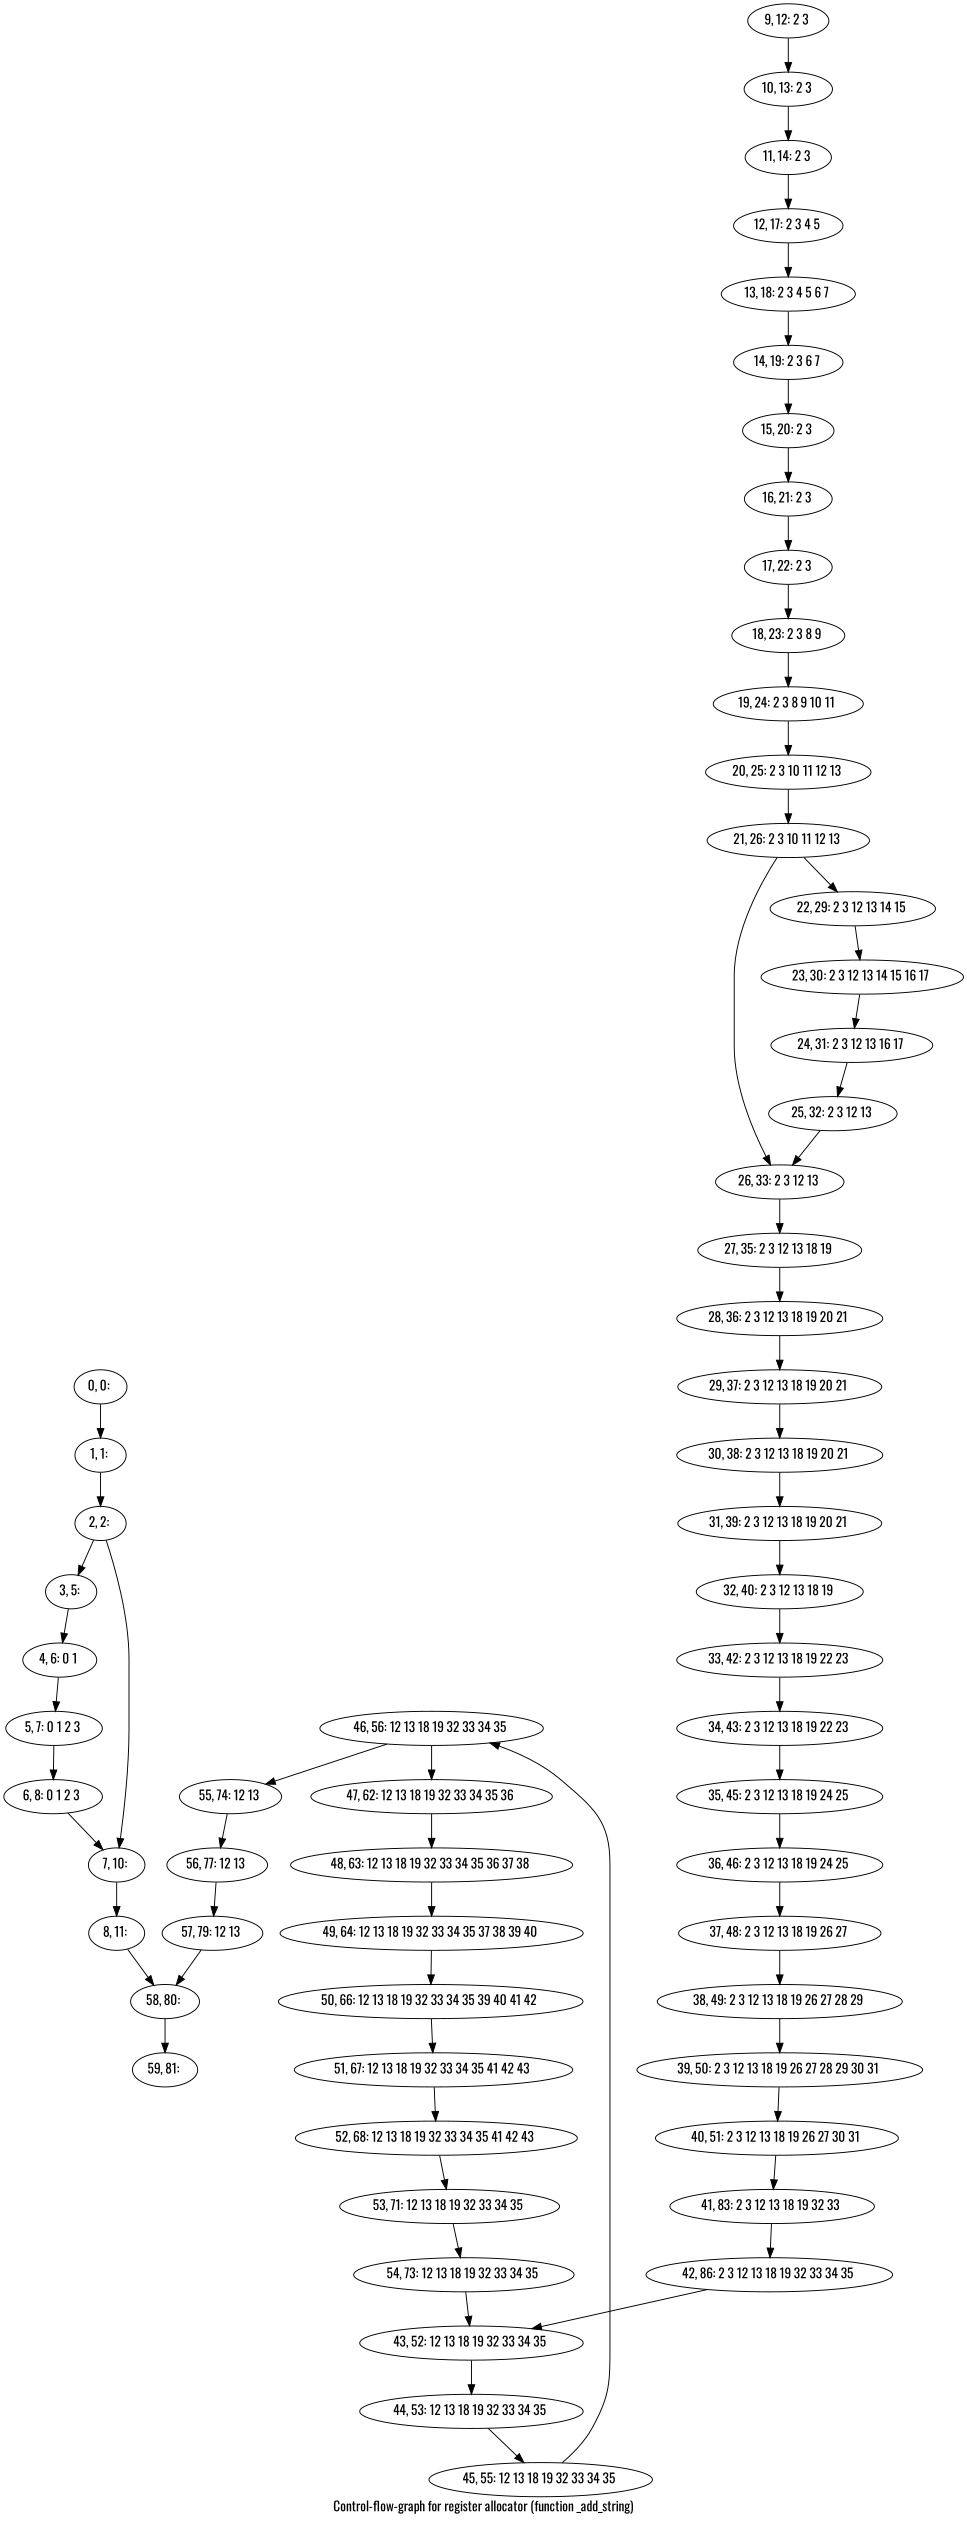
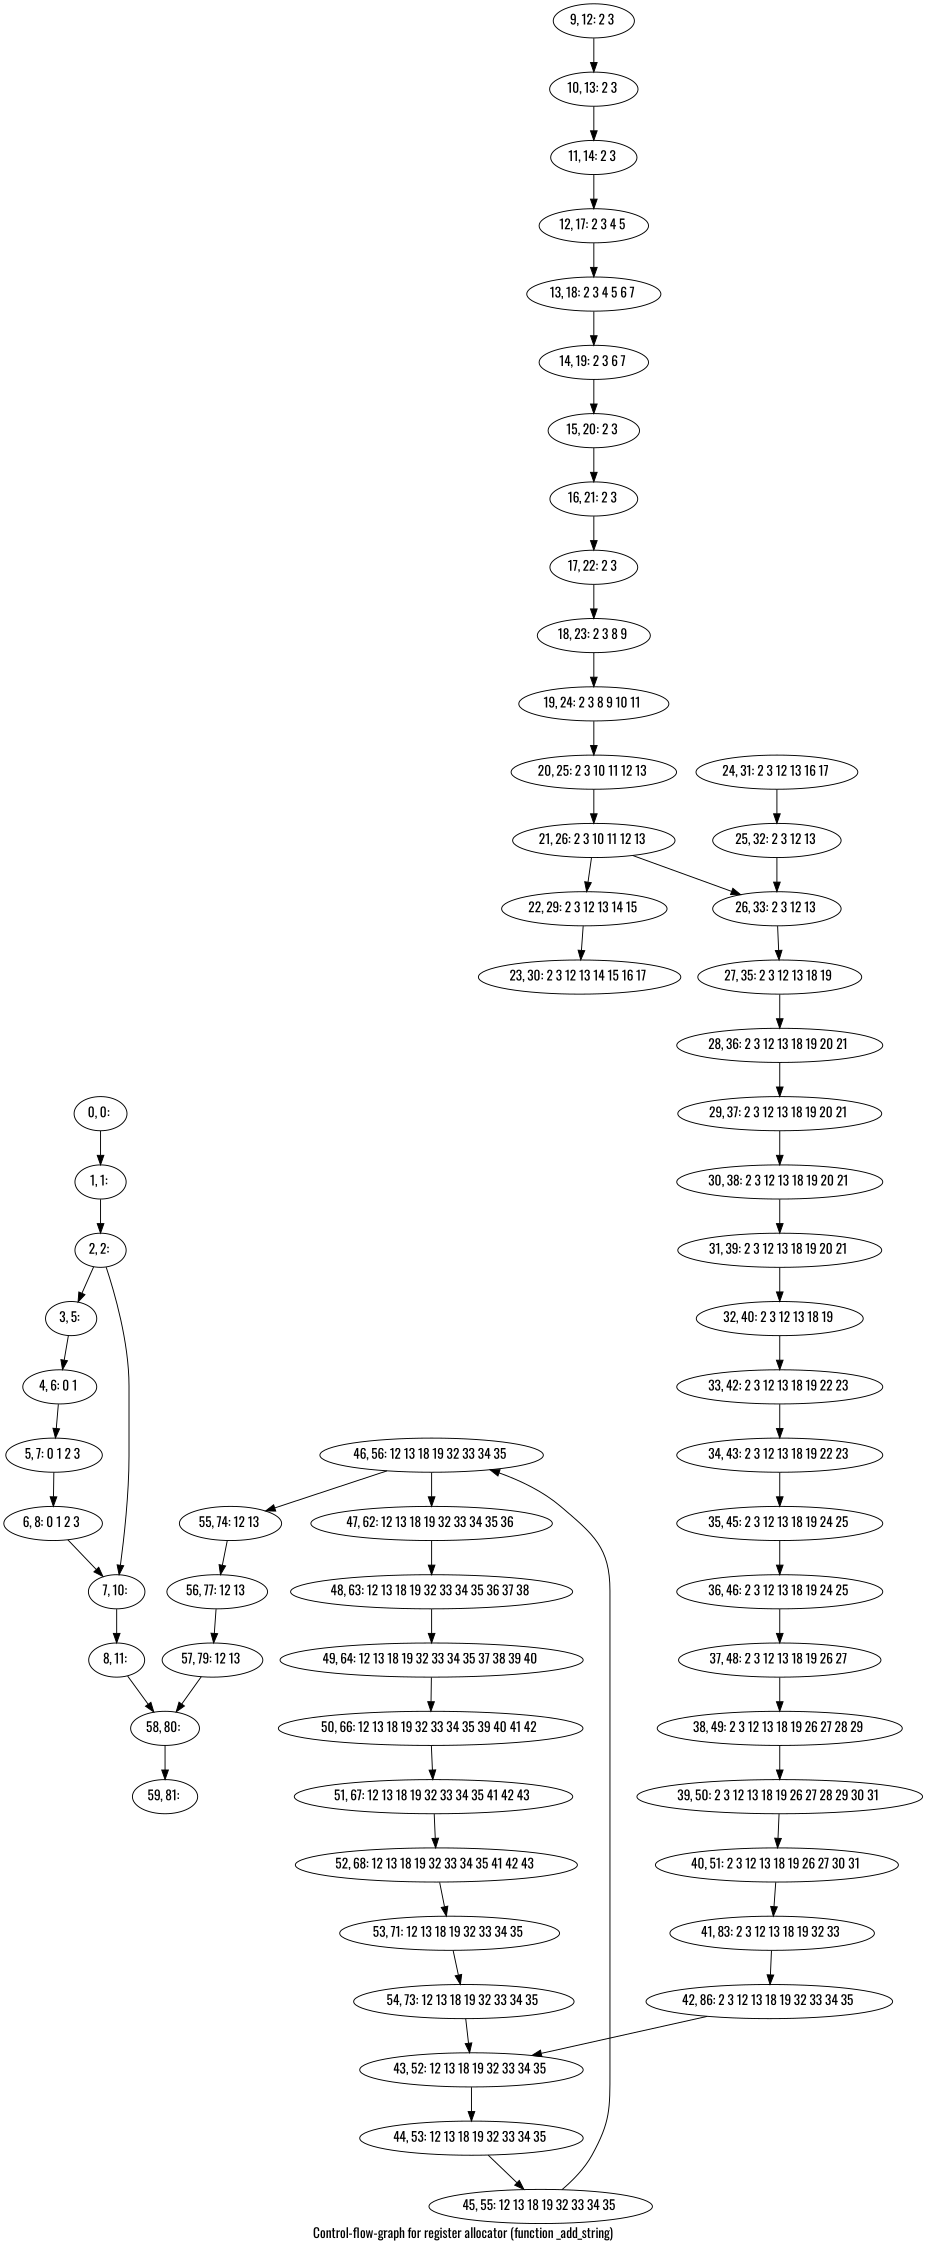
edge "23, 30: 2 3 12 13 14 15 16 17" -> "24, 31: 2 3 12 13 16 17": removed
